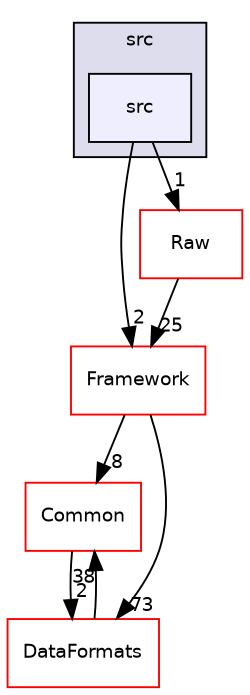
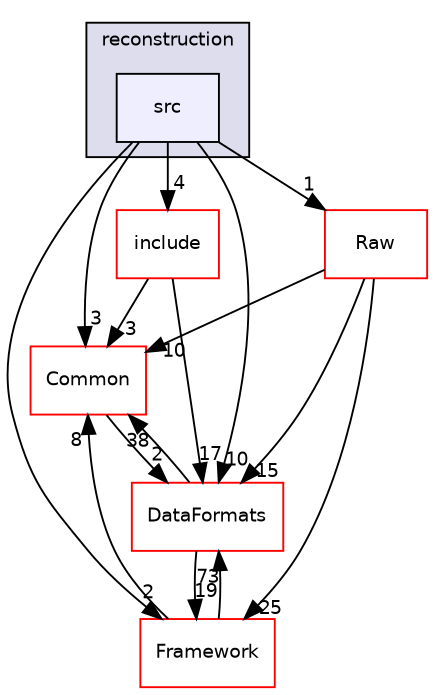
cluster "src": label "src" -> "reconstruction"
edge "src" -> "Common": added
node "include": added
edge "src" -> "DataFormats": added
edge "Raw" -> "Common": added
edge "Raw" -> "DataFormats": added
edge "DataFormats" -> "Framework": added
